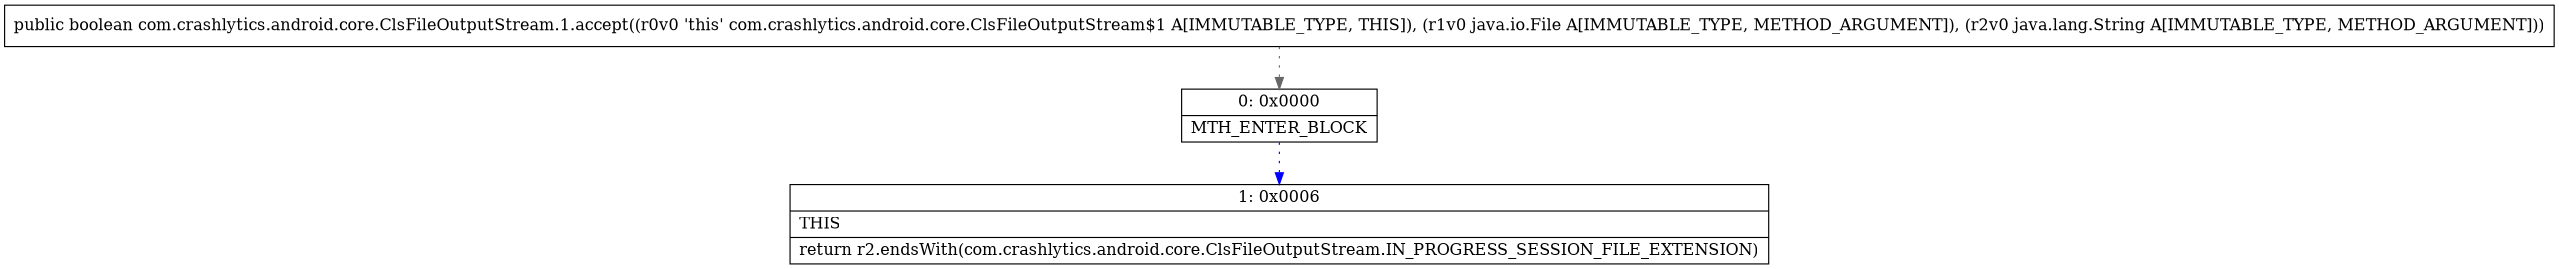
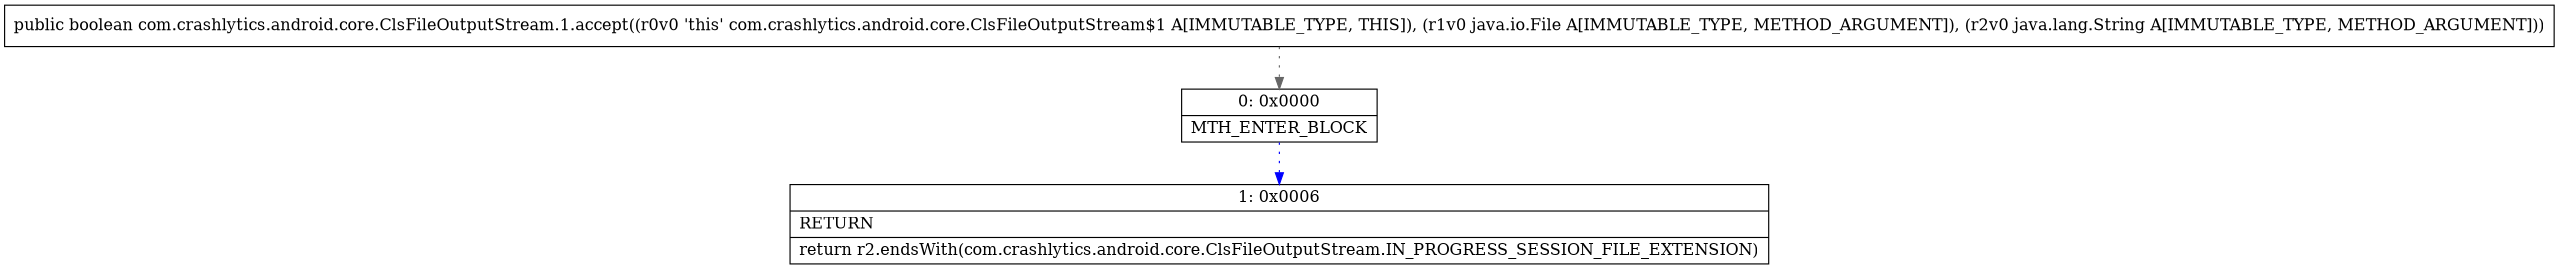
node "1: 0x0006": text "THIS" -> "RETURN"
